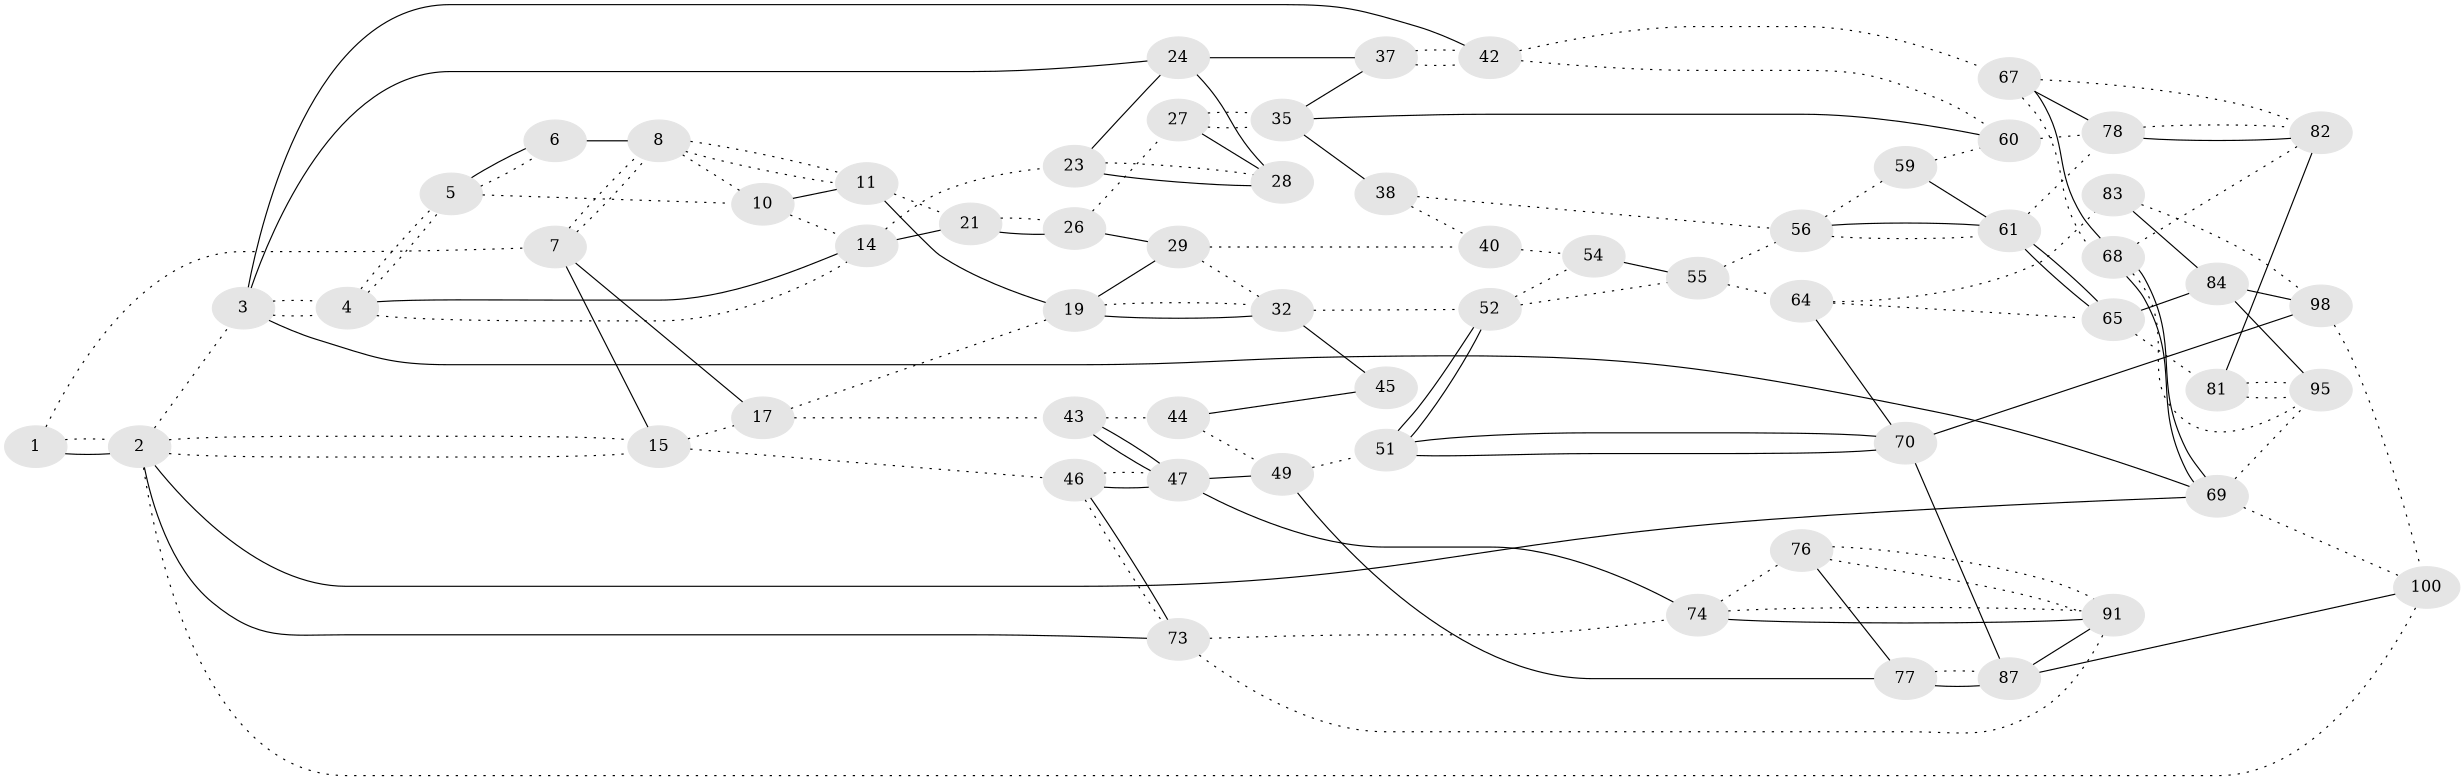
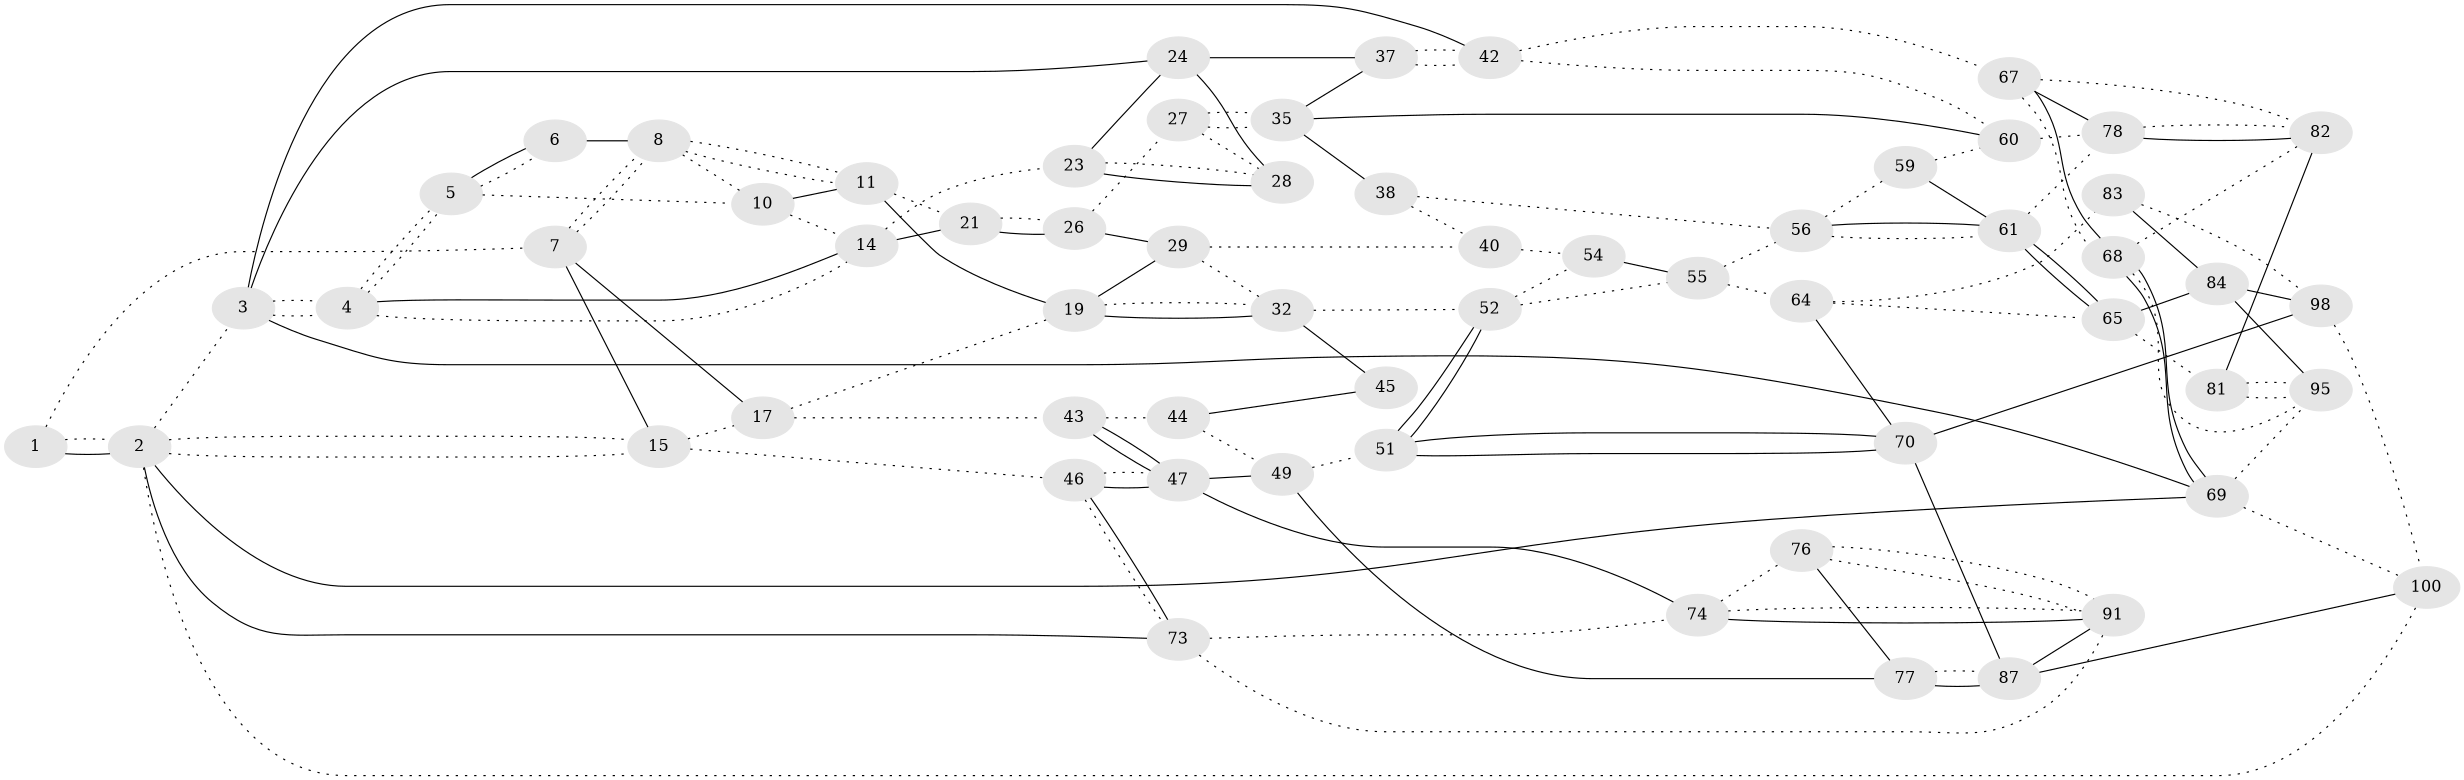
edge "27" -- "28": style solid -> dotted
